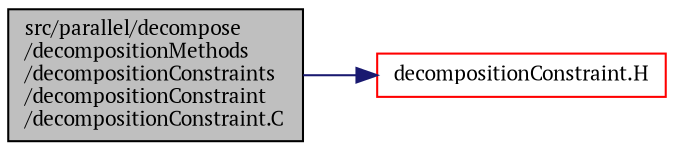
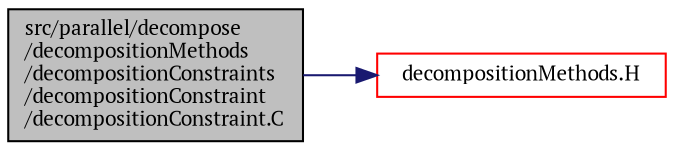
node "decompositionConstraint.H": label "decompositionConstraint.H" -> "decompositionMethods.H"
